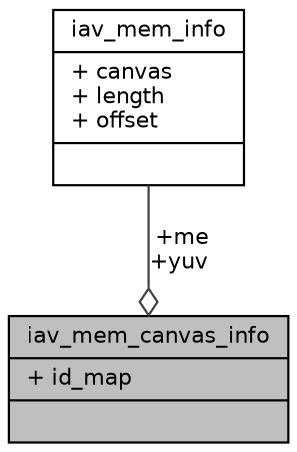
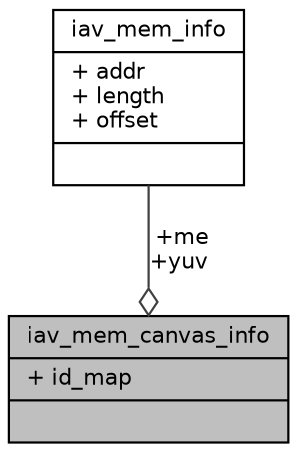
node "iav_mem_info": text "+ canvas" -> "+ addr"
